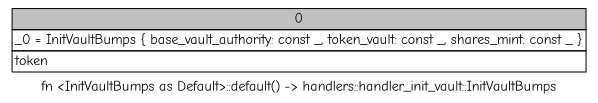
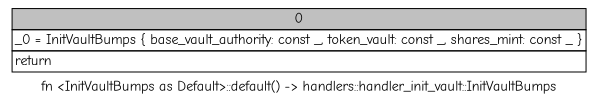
node "0": text "token" -> "return"
